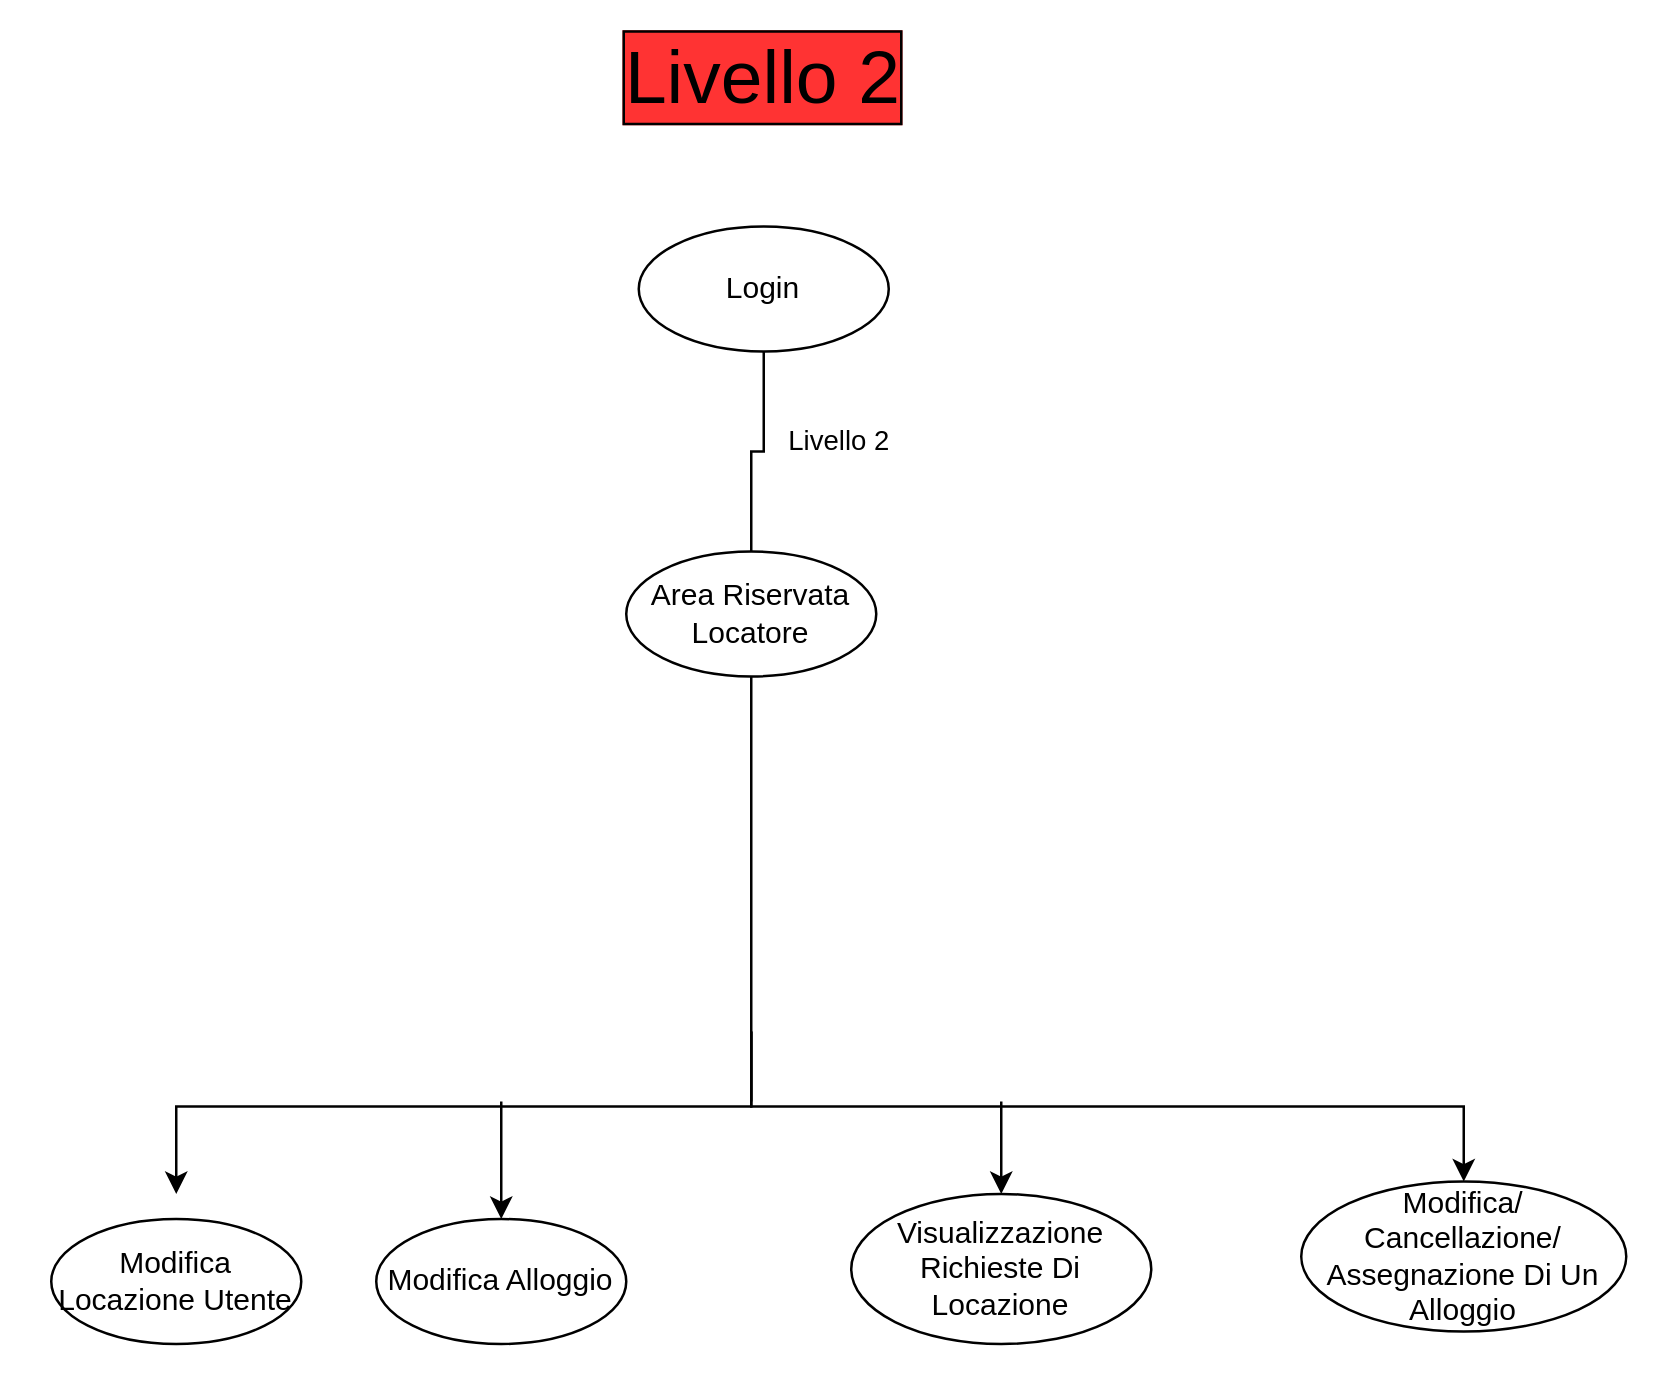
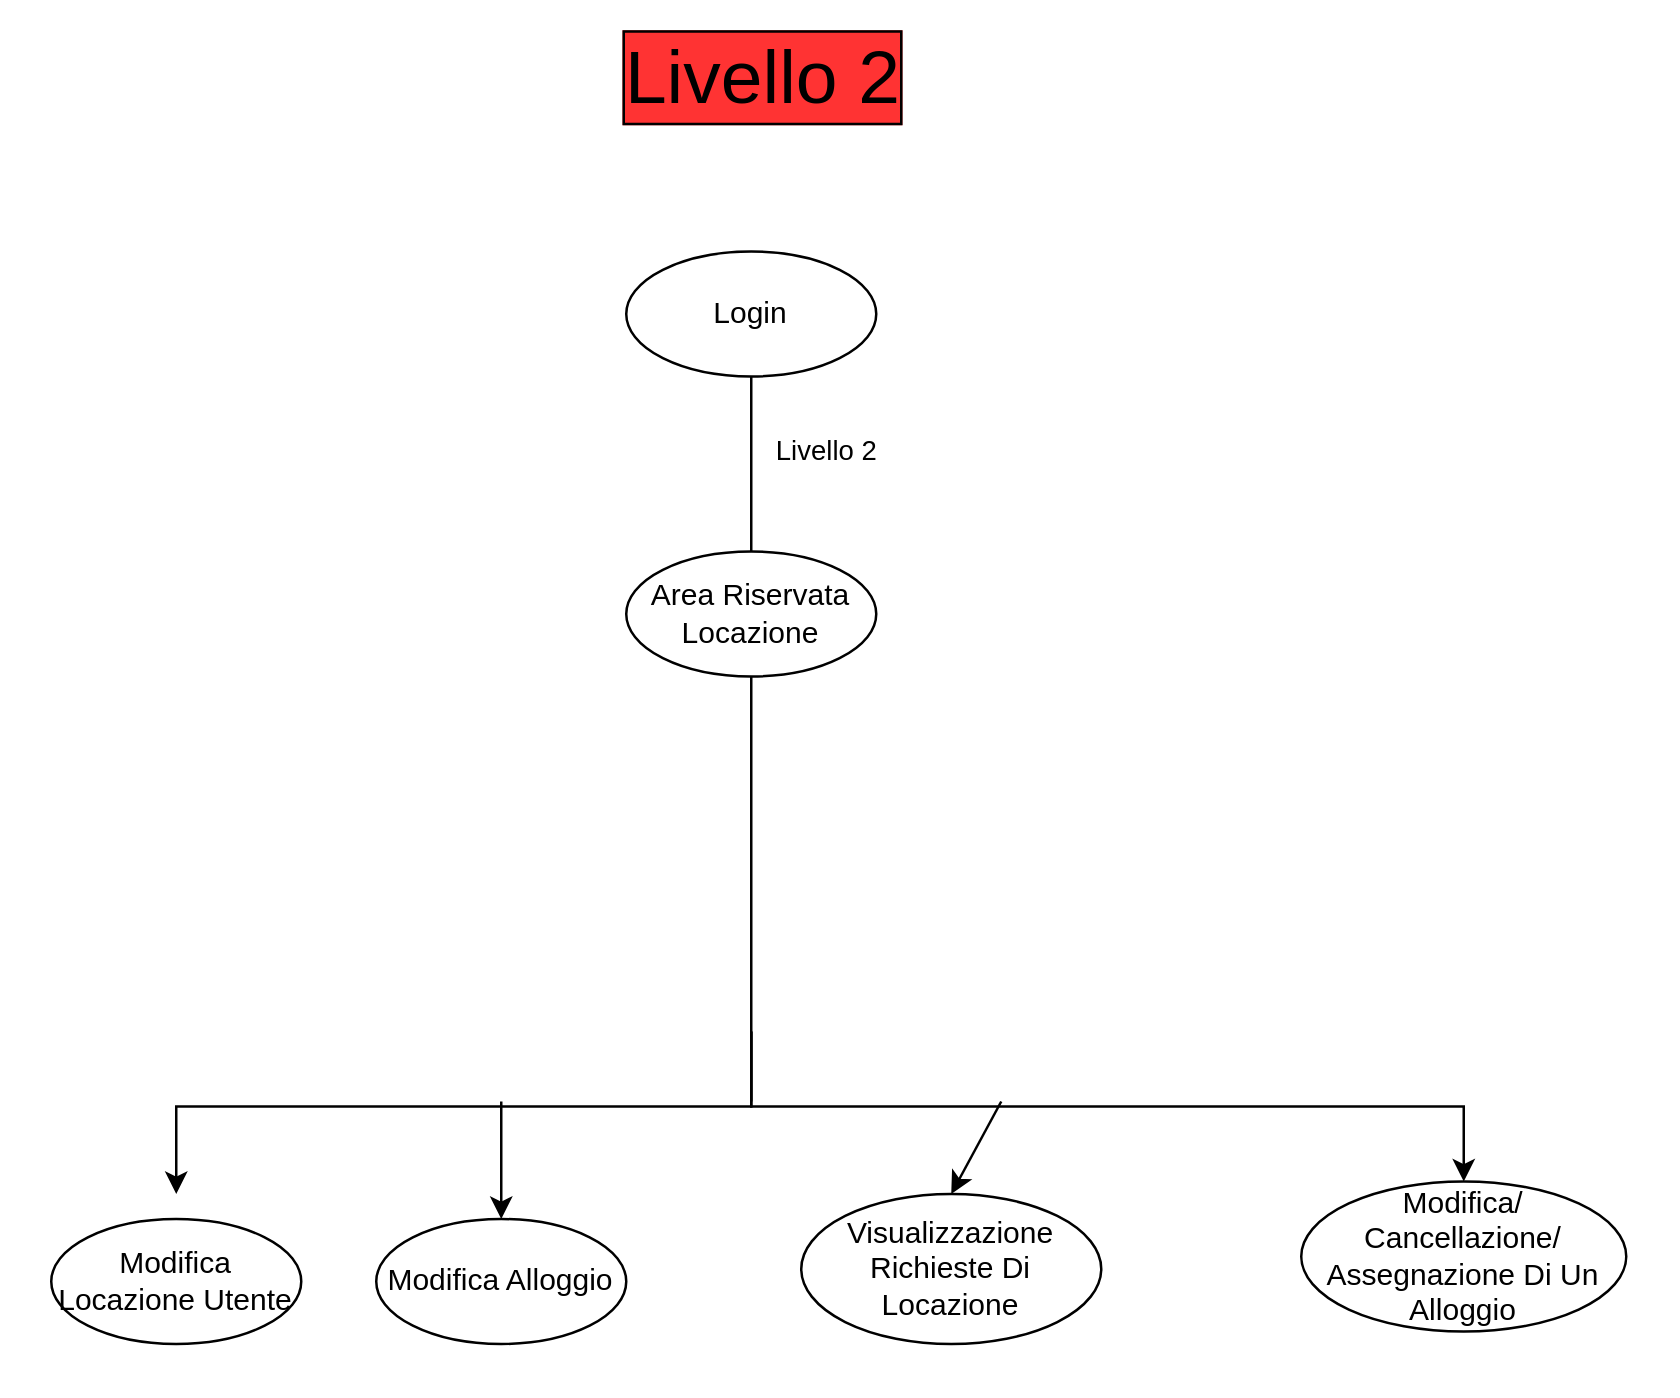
node "Login": moved (764, 289) -> (751, 314)
node "Area Riservata Locatore": label "Area Riservata Locatore" -> "Area Riservata Locazione"
node "Visualizzazione Richieste Di Locazione": moved (1001, 1269) -> (951, 1269)
